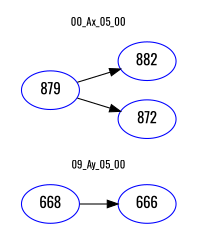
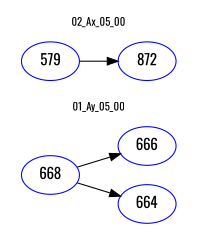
cluster "00_Ax_05_00": label "00_Ax_05_00" -> "02_Ax_05_00"
node "882": removed
node "879": label "879" -> "579"
cluster "09_Ay_05_00": label "09_Ay_05_00" -> "01_Ay_05_00"
node "664": added
